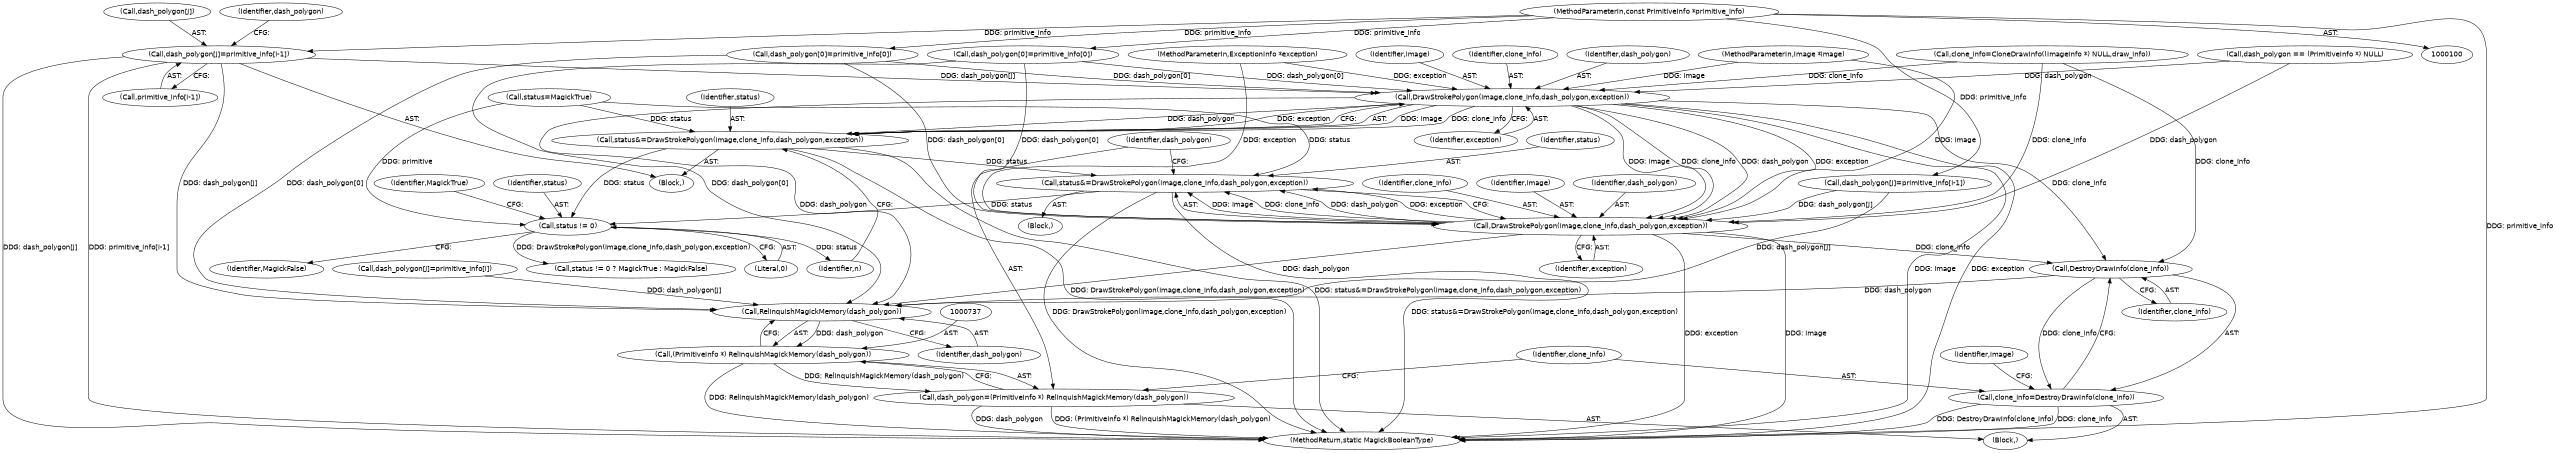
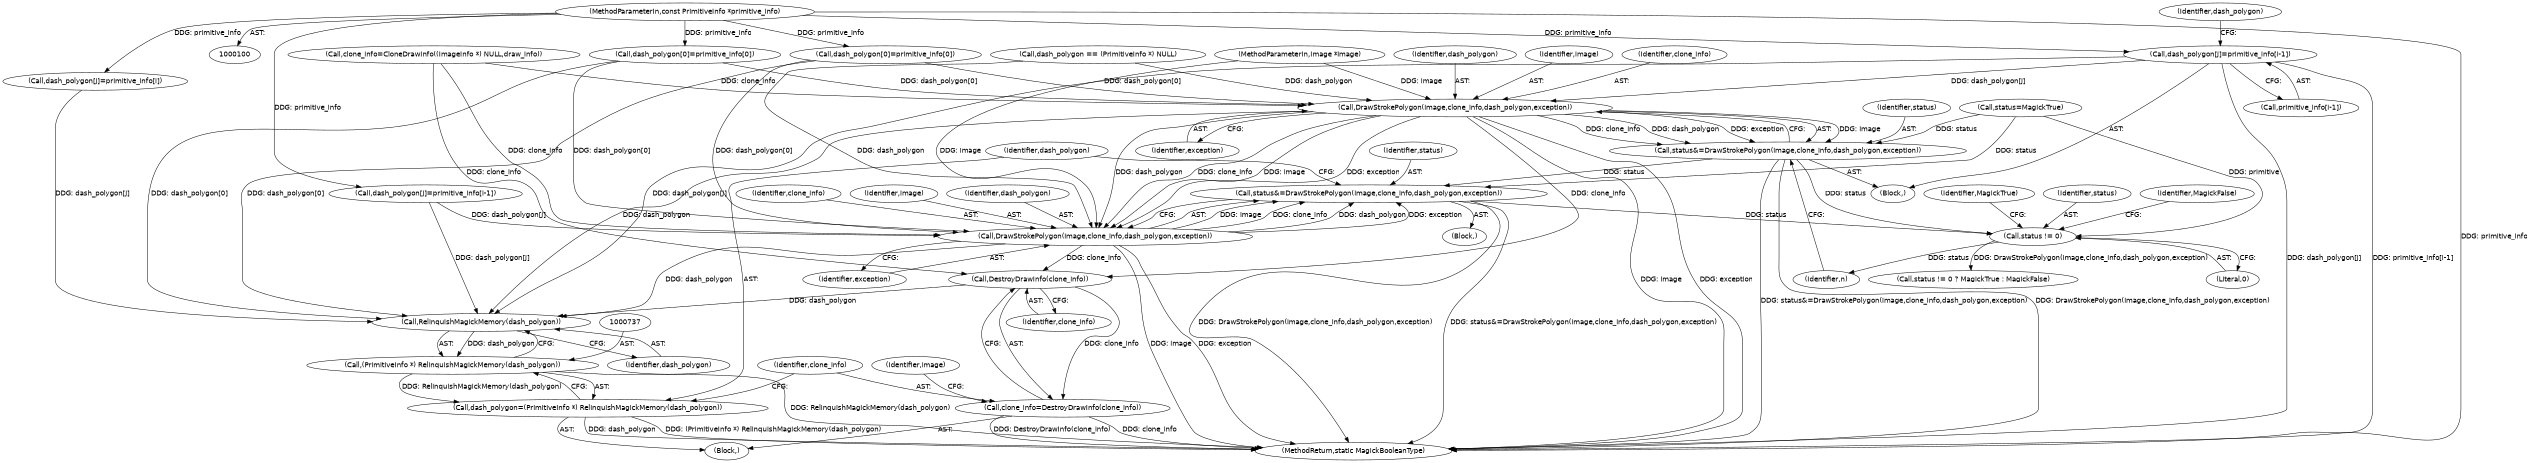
node "(Call,dash_polygon[j])": removed
edge "(MethodParameterIn,const PrimitiveInfo *primitive_info)" -> "(Call,dash_polygon[j]=primitive_info[i])": added, label "DDG: primitive_info"
node "(MethodParameterIn,ExceptionInfo *exception)": removed
edge "(Call,status != 0)" -> "(Identifier,MagickFalse)": reversed
